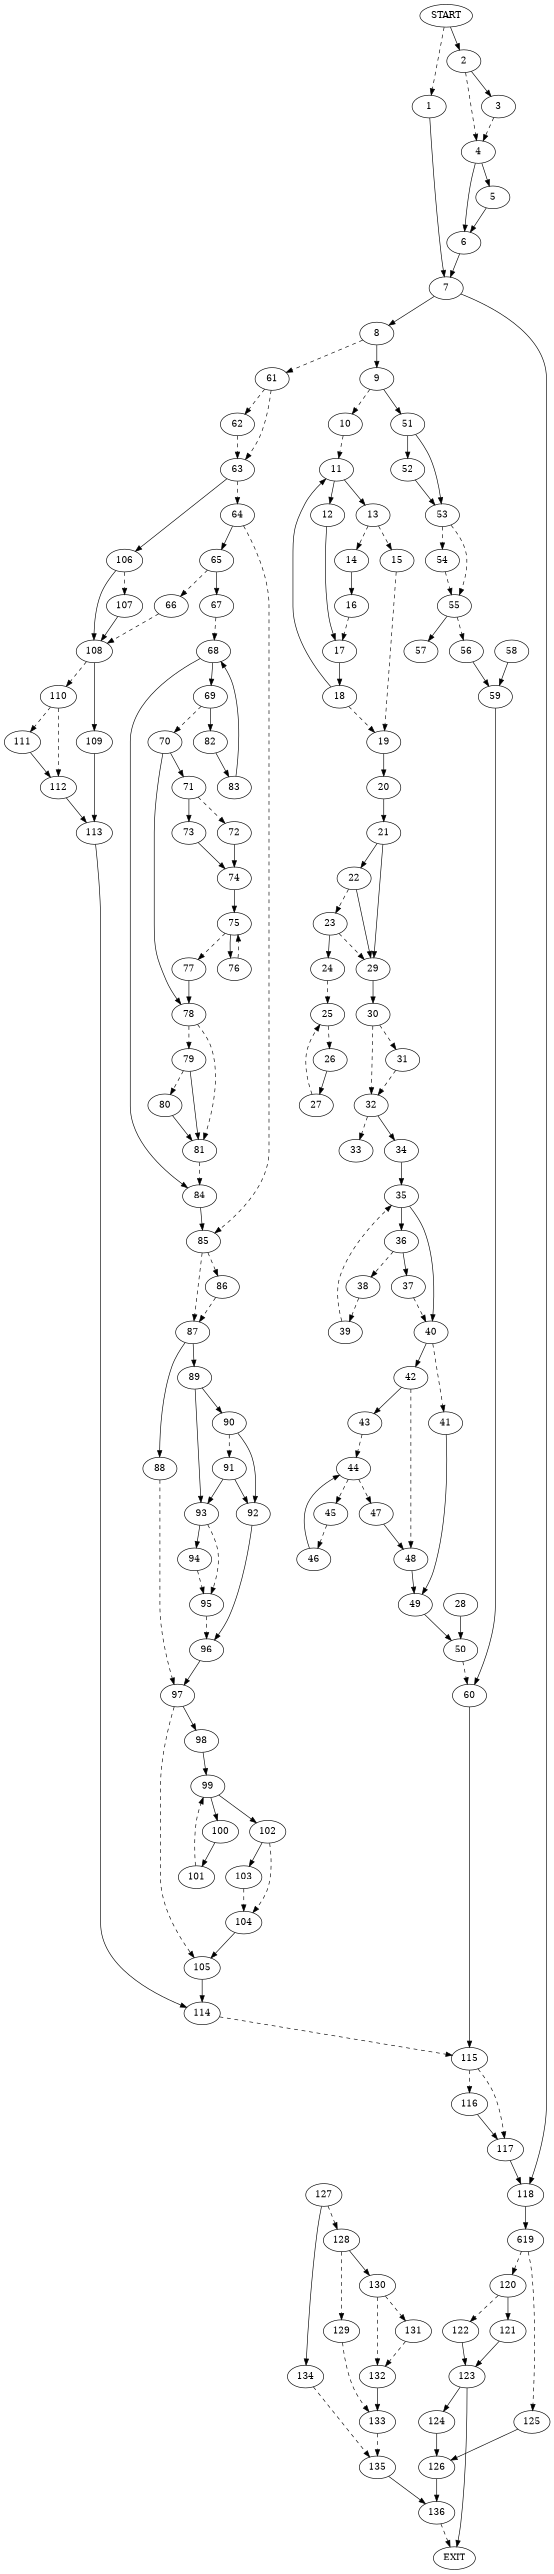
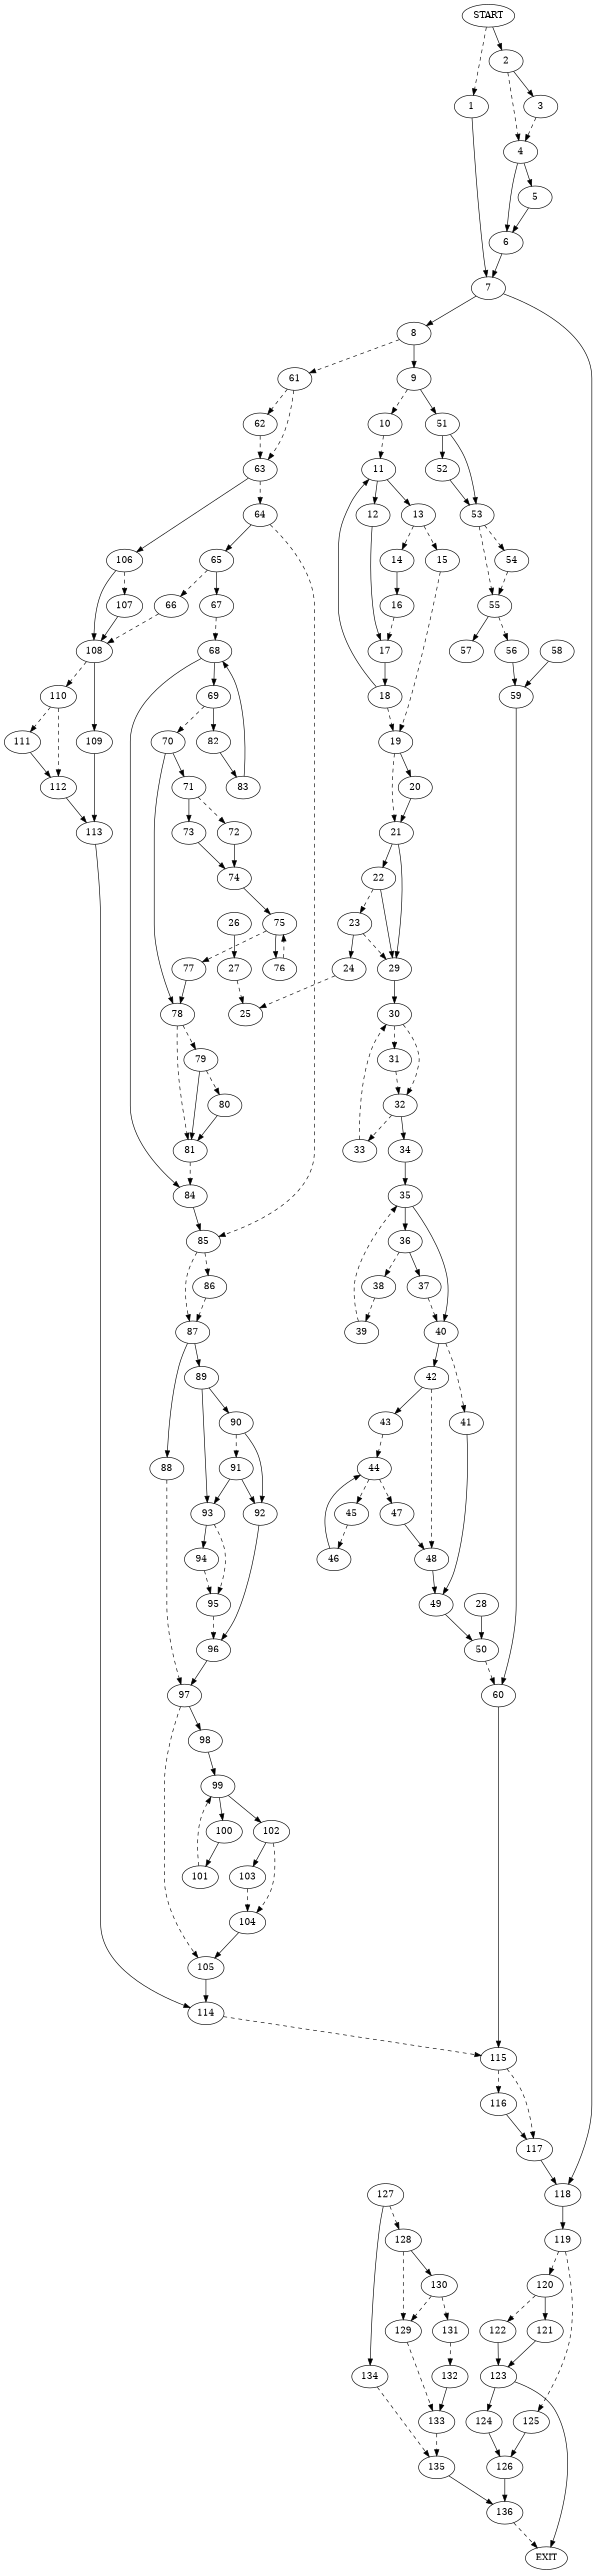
edge "19" -> "21": added
edge "25" -> "26": removed
edge "33" -> "30": added
node "619": label "619" -> "119"
edge "130" -> "132": now "130" -> "129"
